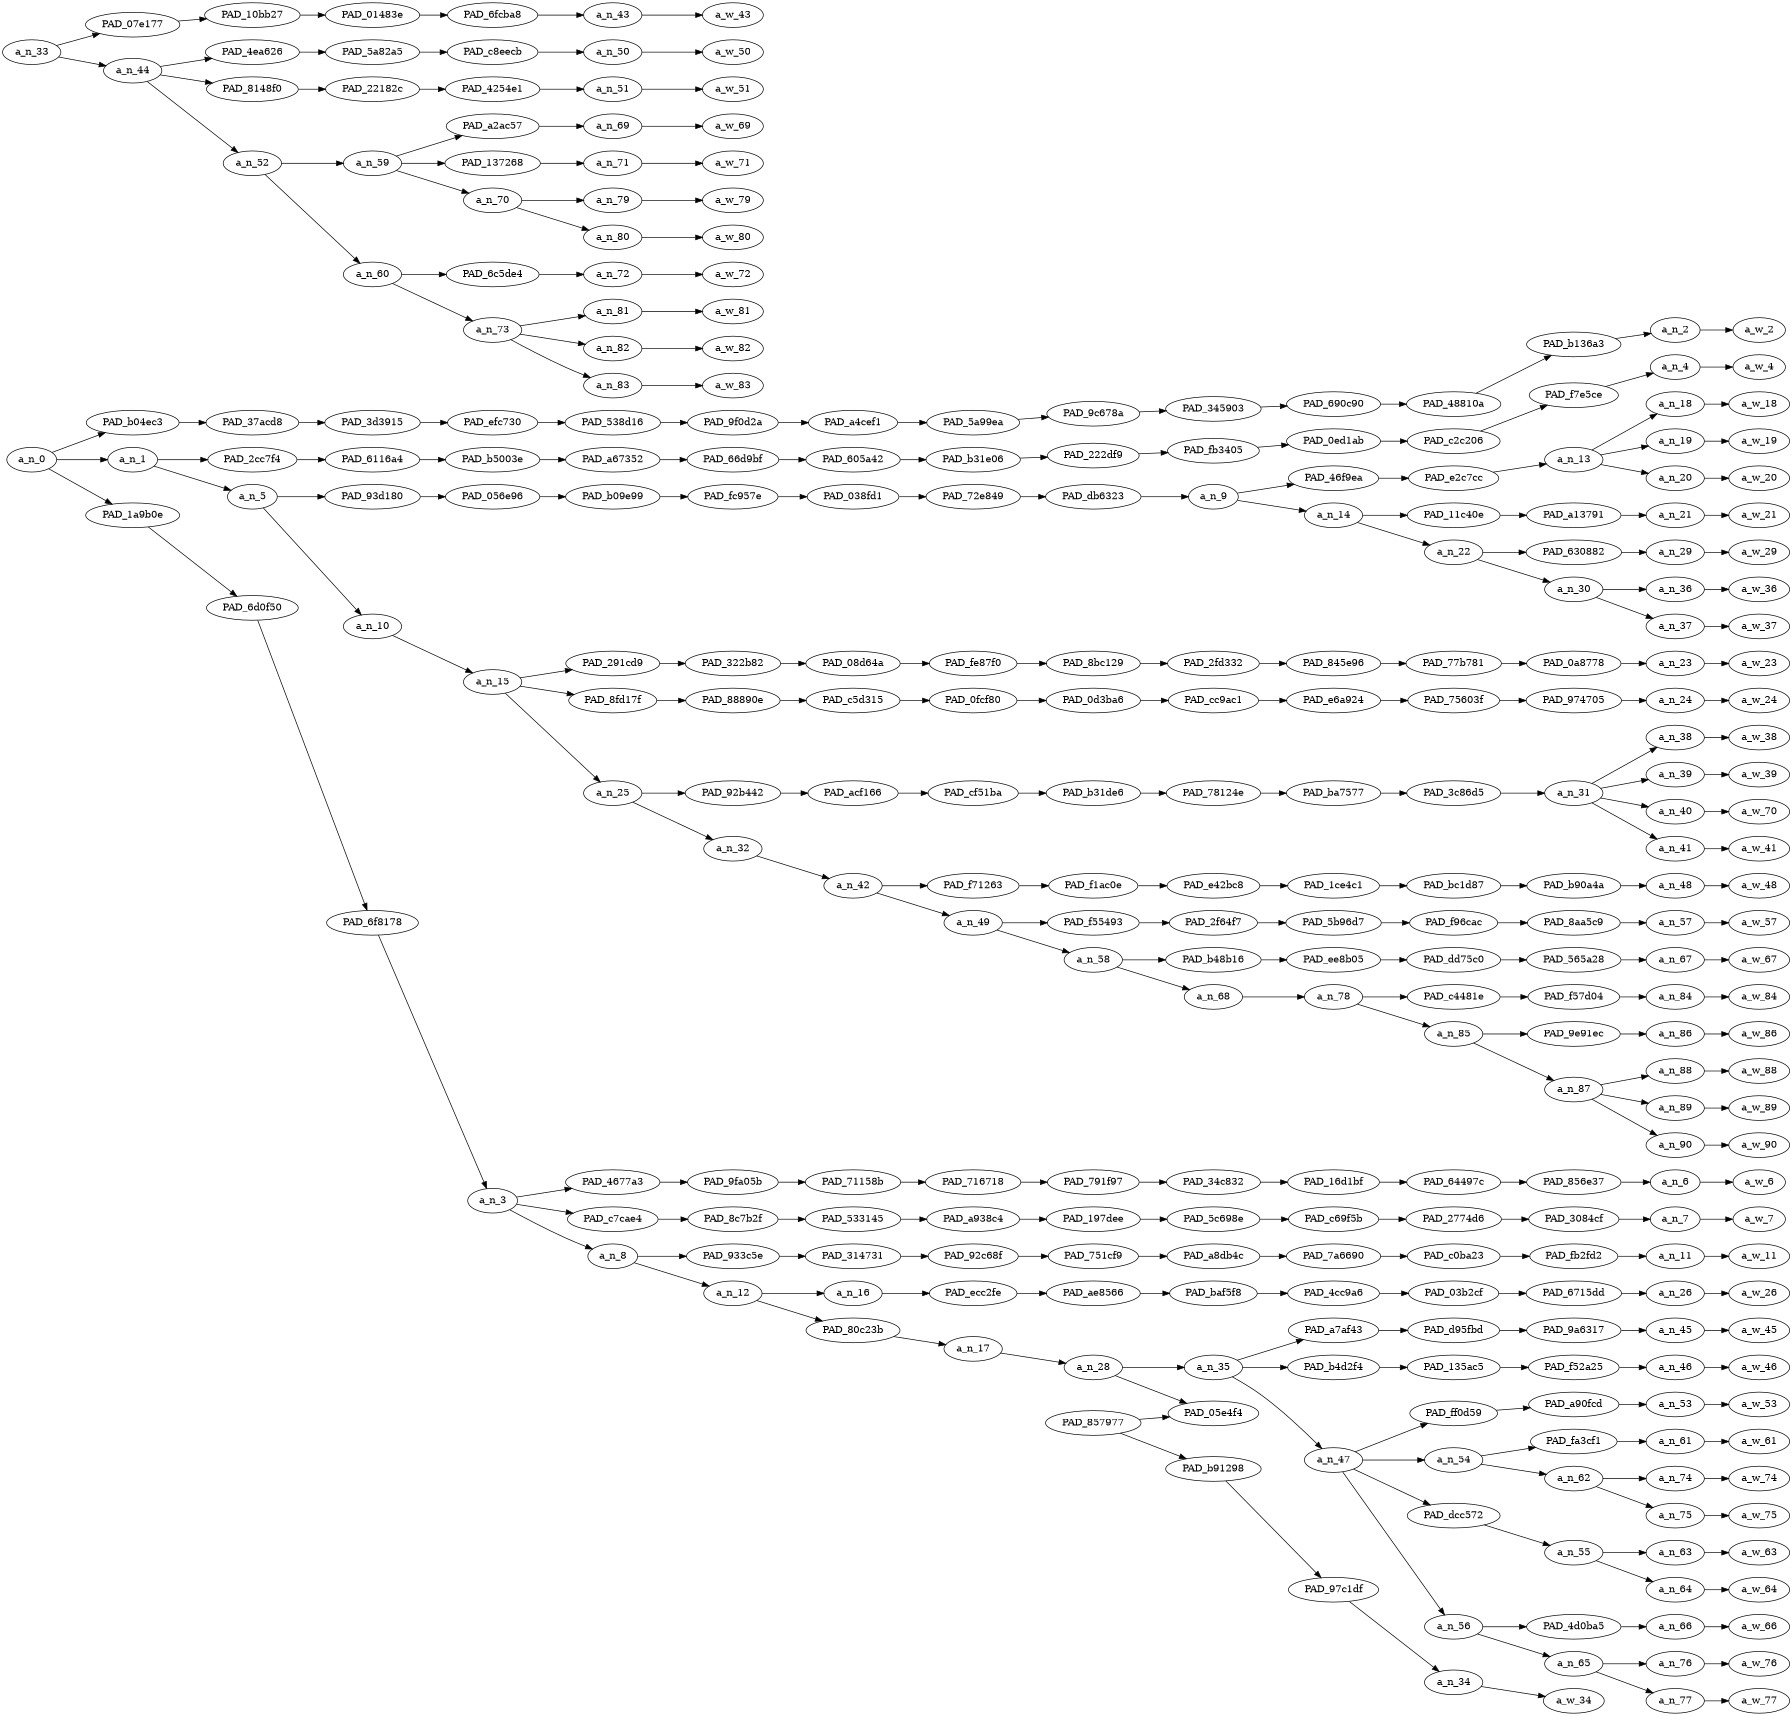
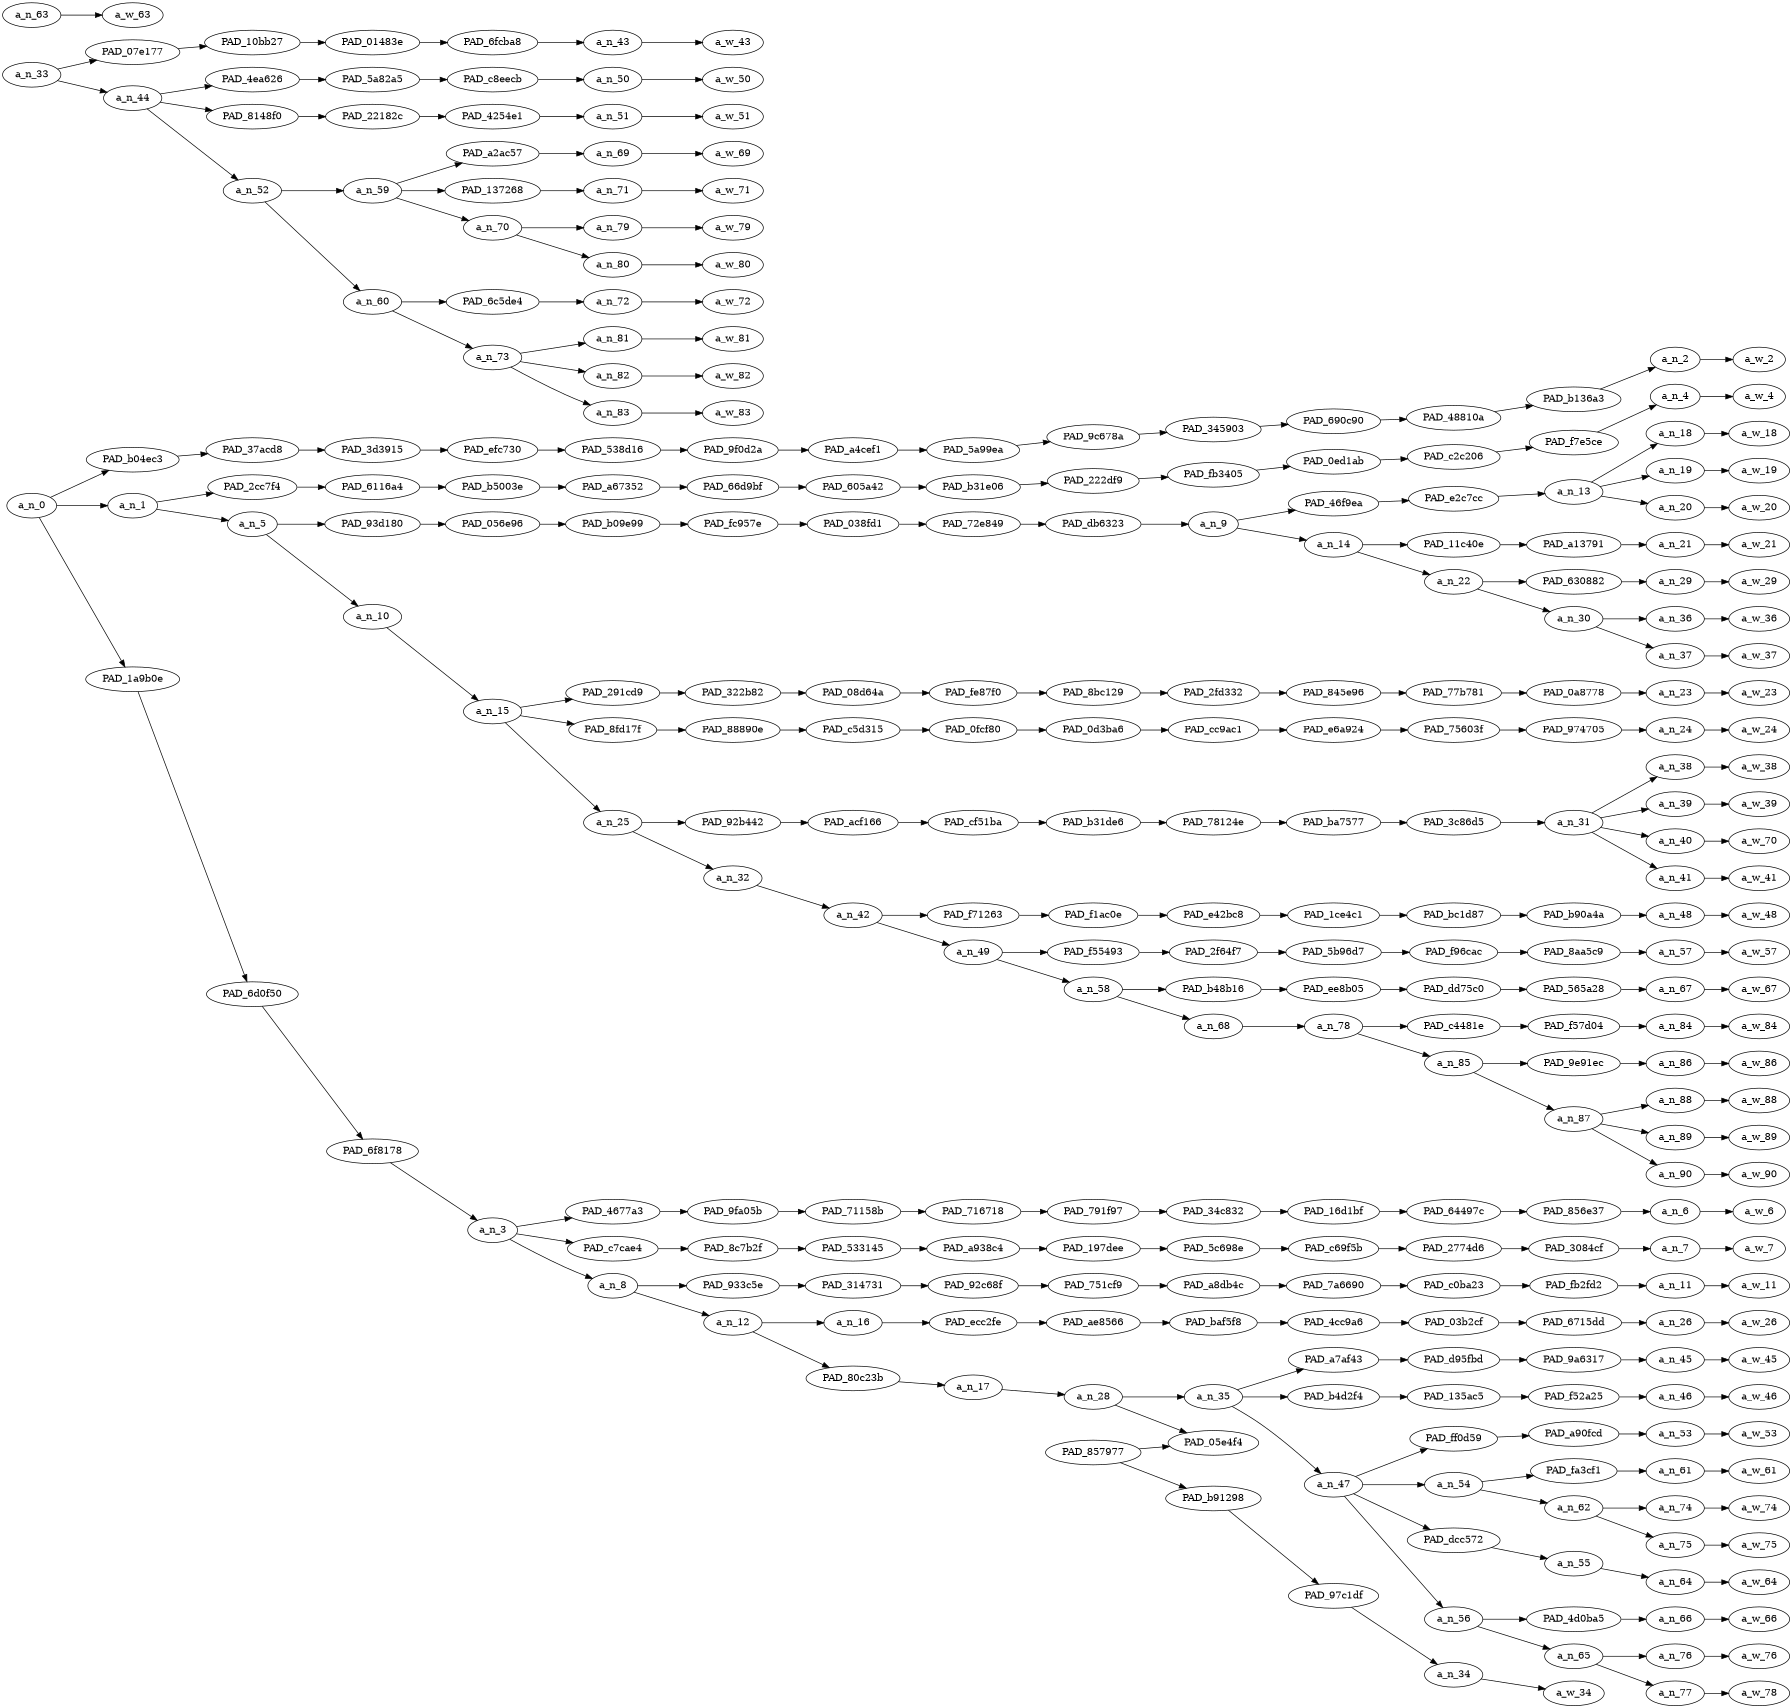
edge "a_n_55" -> "a_n_63": removed
node "a_w_77": label "a_w_77" -> "a_w_78"
